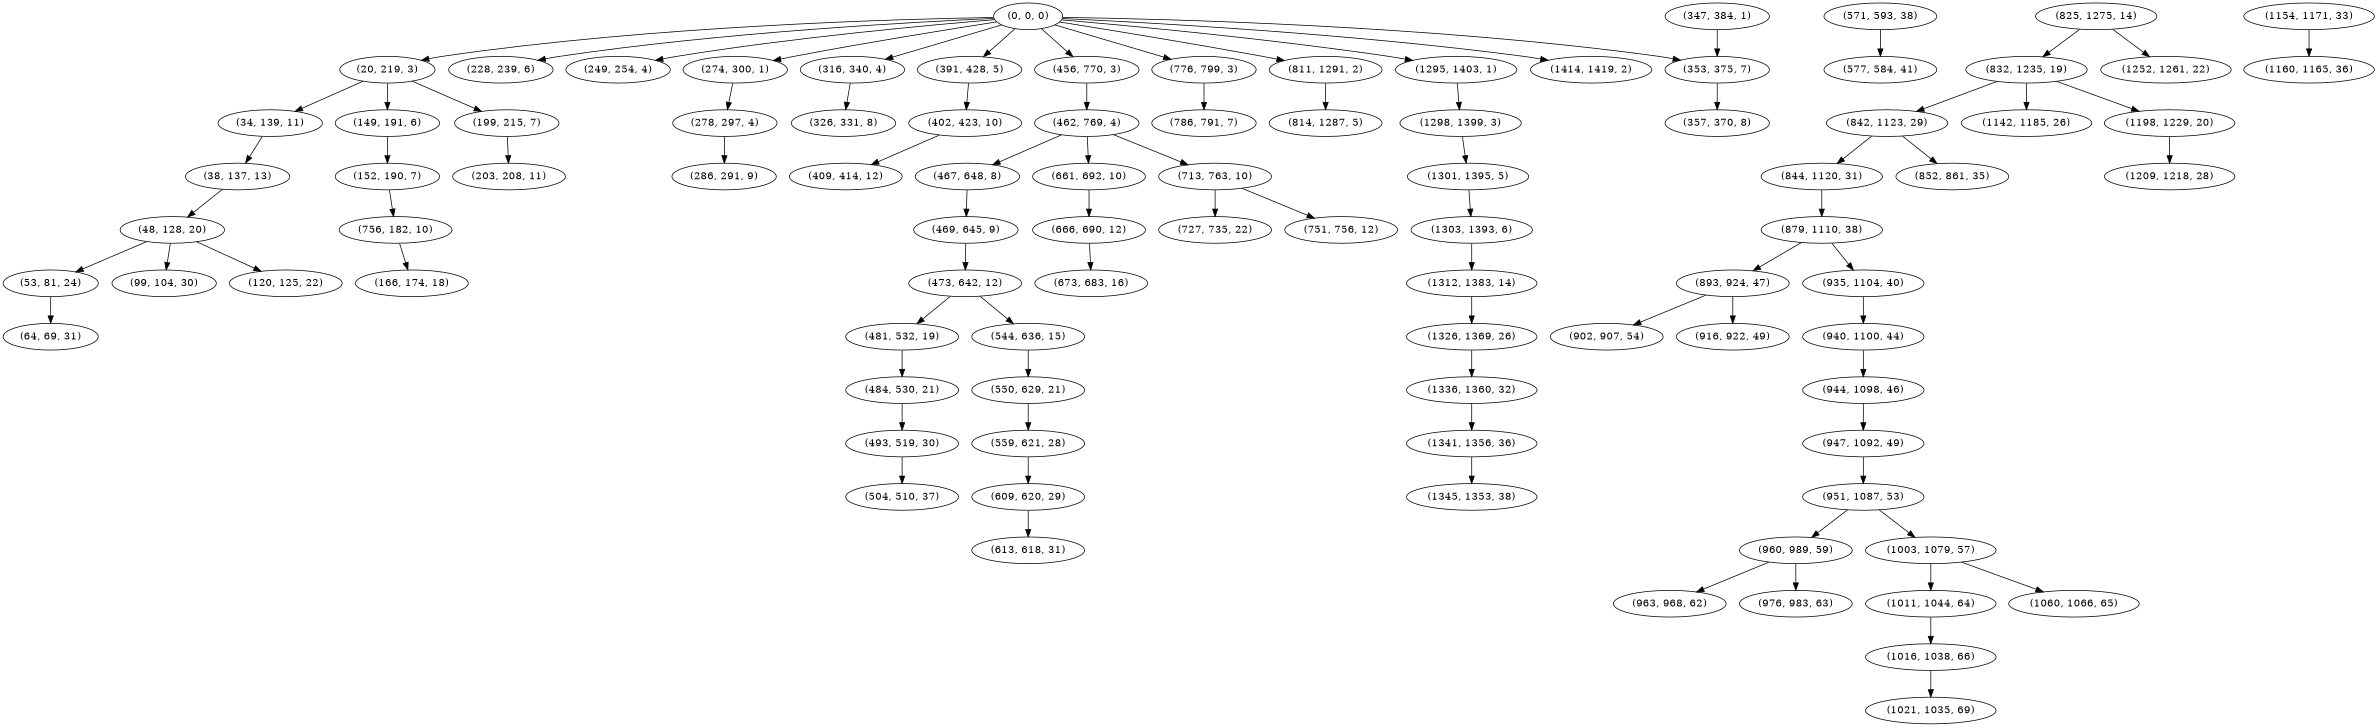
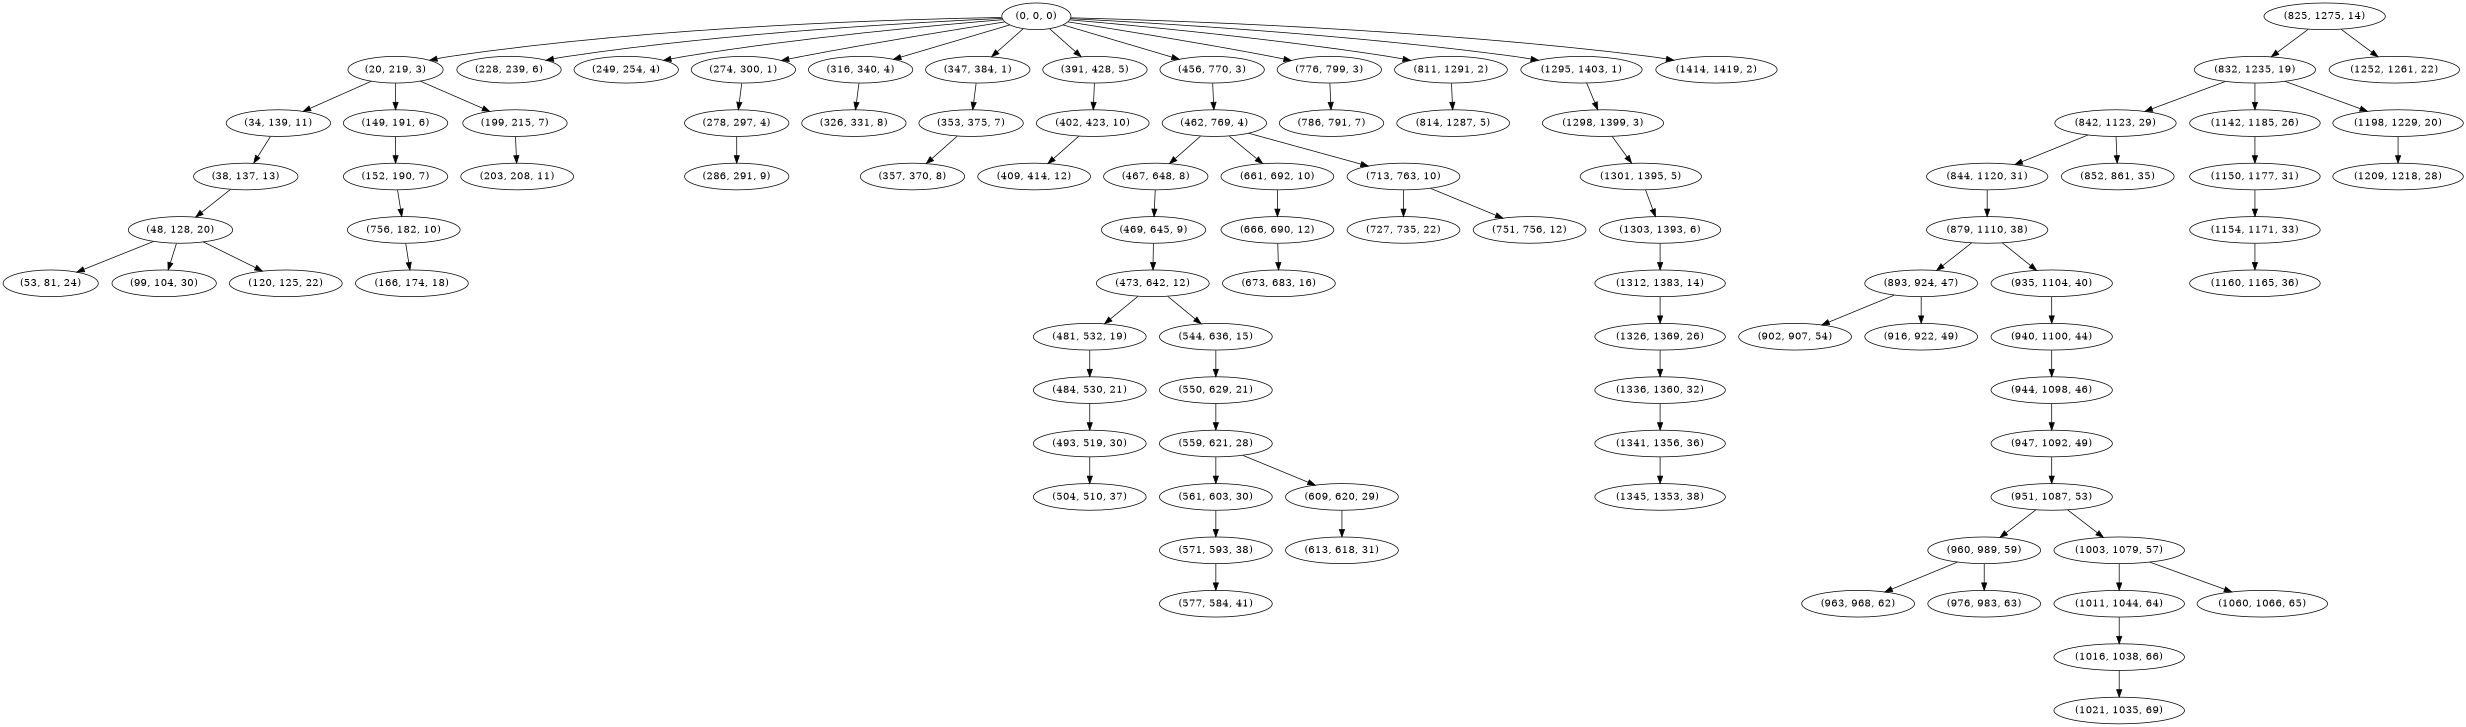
edge "(0, 0, 0)" -> "(353, 375, 7)": now "(0, 0, 0)" -> "(347, 384, 1)"
node "(1150, 1177, 31)": added
node "(64, 69, 31)": removed
node "(561, 603, 30)": added
